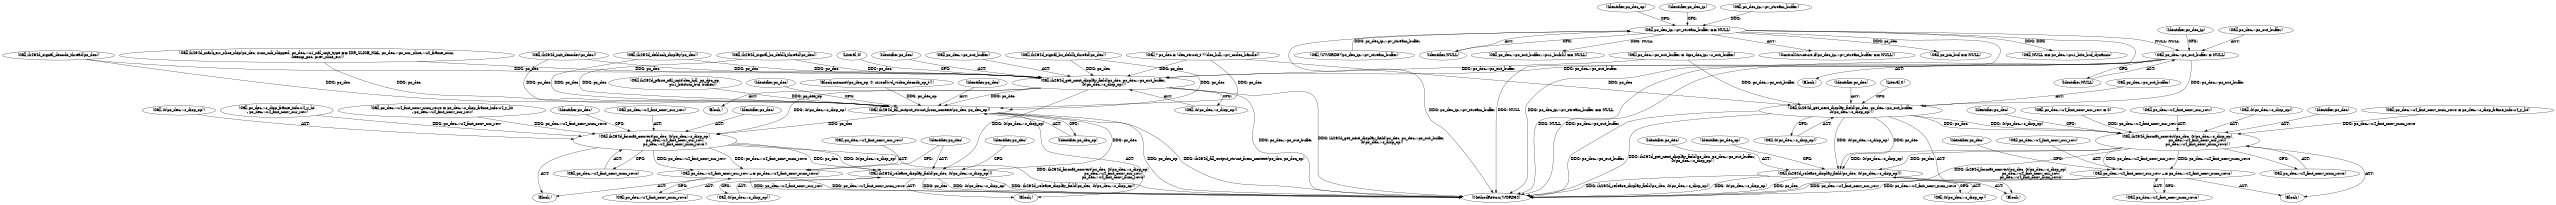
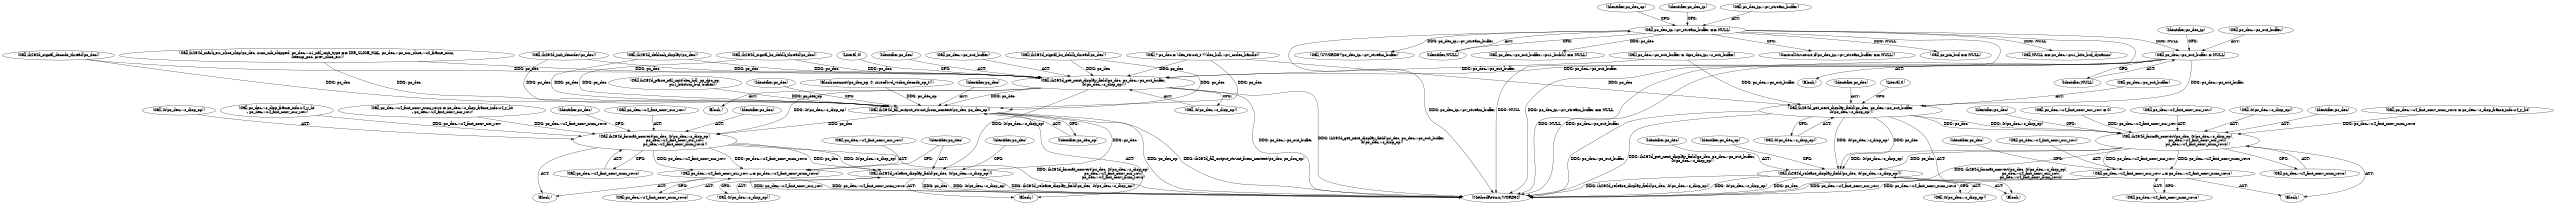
edge "(Call,ps_dec_ip->pv_stream_buffer)" -> "(Call,ps_dec_ip->pv_stream_buffer == NULL)": label "DDG: " -> "AST: "
edge "(Call,(UWORD8*)ps_dec_ip->pv_stream_buffer)" -> "(Call,ps_dec_ip->pv_stream_buffer == NULL)": reversed
edge "(Call,ps_dec_ip->pv_stream_buffer == NULL)" -> "(Call,ps_dec->ps_out_buffer->pu1_bufs[i] == NULL)": label "DDG: NULL" -> "DDG: ps_dec"
edge "(Call,ps_dec_ip->pv_stream_buffer == NULL)" -> "(ControlStructure,if(ps_dec_ip->pv_stream_buffer == NULL))": label "AST: " -> "CFG: "
edge "(Call,ps_dec_ip->pv_stream_buffer == NULL)" -> "(Call,ps_pic_buf == NULL)": label "DDG: ps_dec" -> "DDG: NULL"
edge "(Call,ps_dec_ip->pv_stream_buffer == NULL)" -> "(Call,NULL == ps_dec->pu1_bits_buf_dynamic)": label "DDG: DDG" -> "DDG: NULL"
edge "(Call,ps_dec_ip->pv_stream_buffer == NULL)" -> "(Call,ps_dec->ps_out_buffer = NULL)": label "NULL: NULL" -> "DDG: NULL"
node "(Call,ih464d_signal_decode_thread(ps_dec))": label "(Call,ih464d_signal_decode_thread(ps_dec))" -> "(Call,ih264d_signal_decode_thread(ps_dec))"
